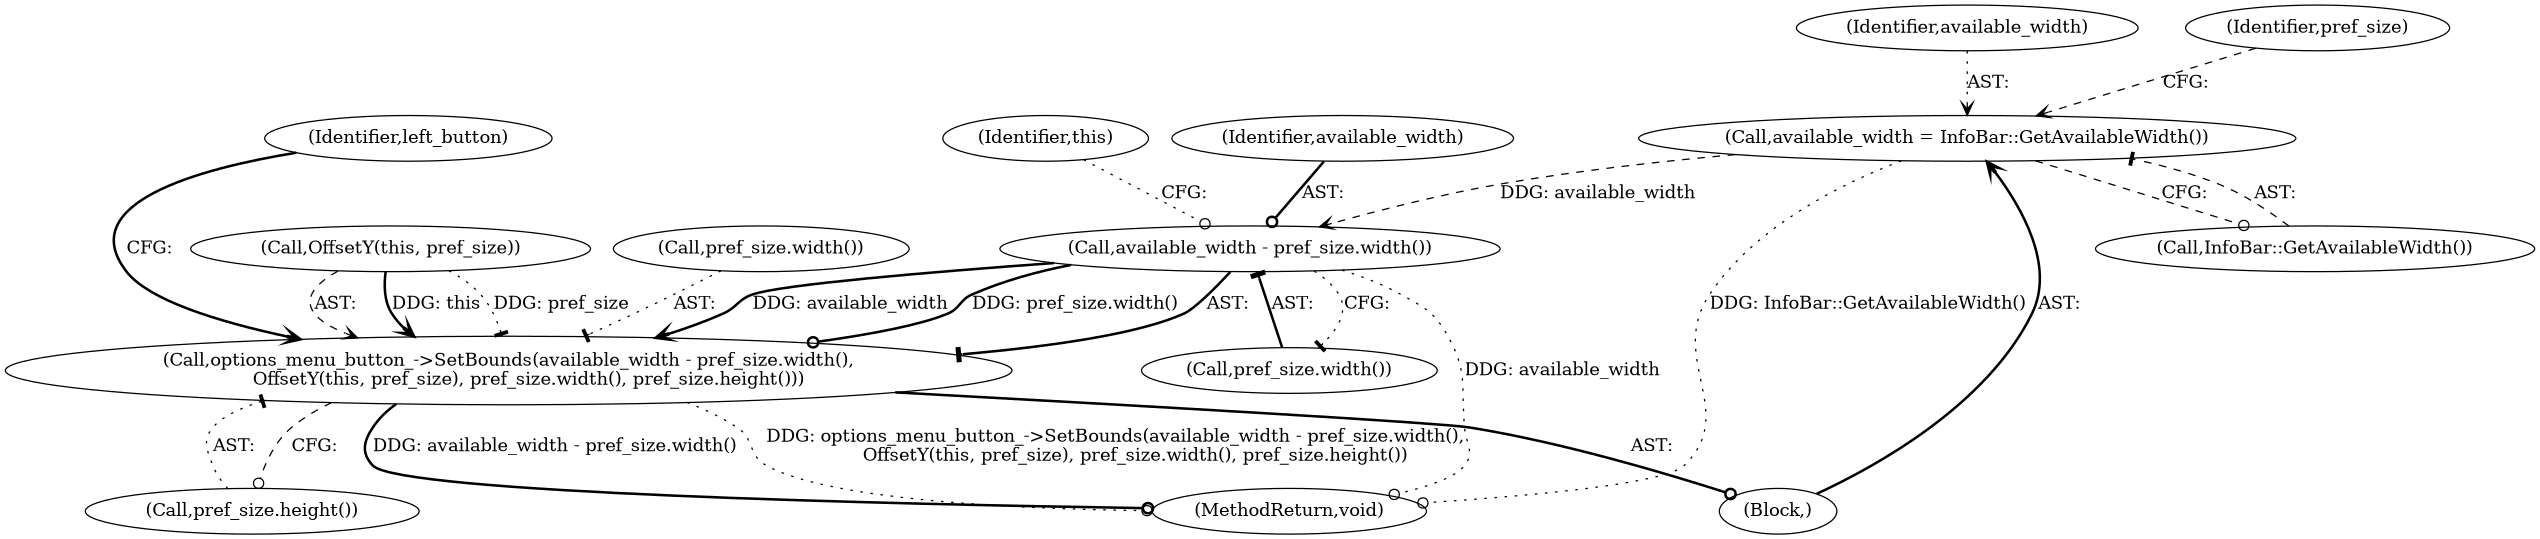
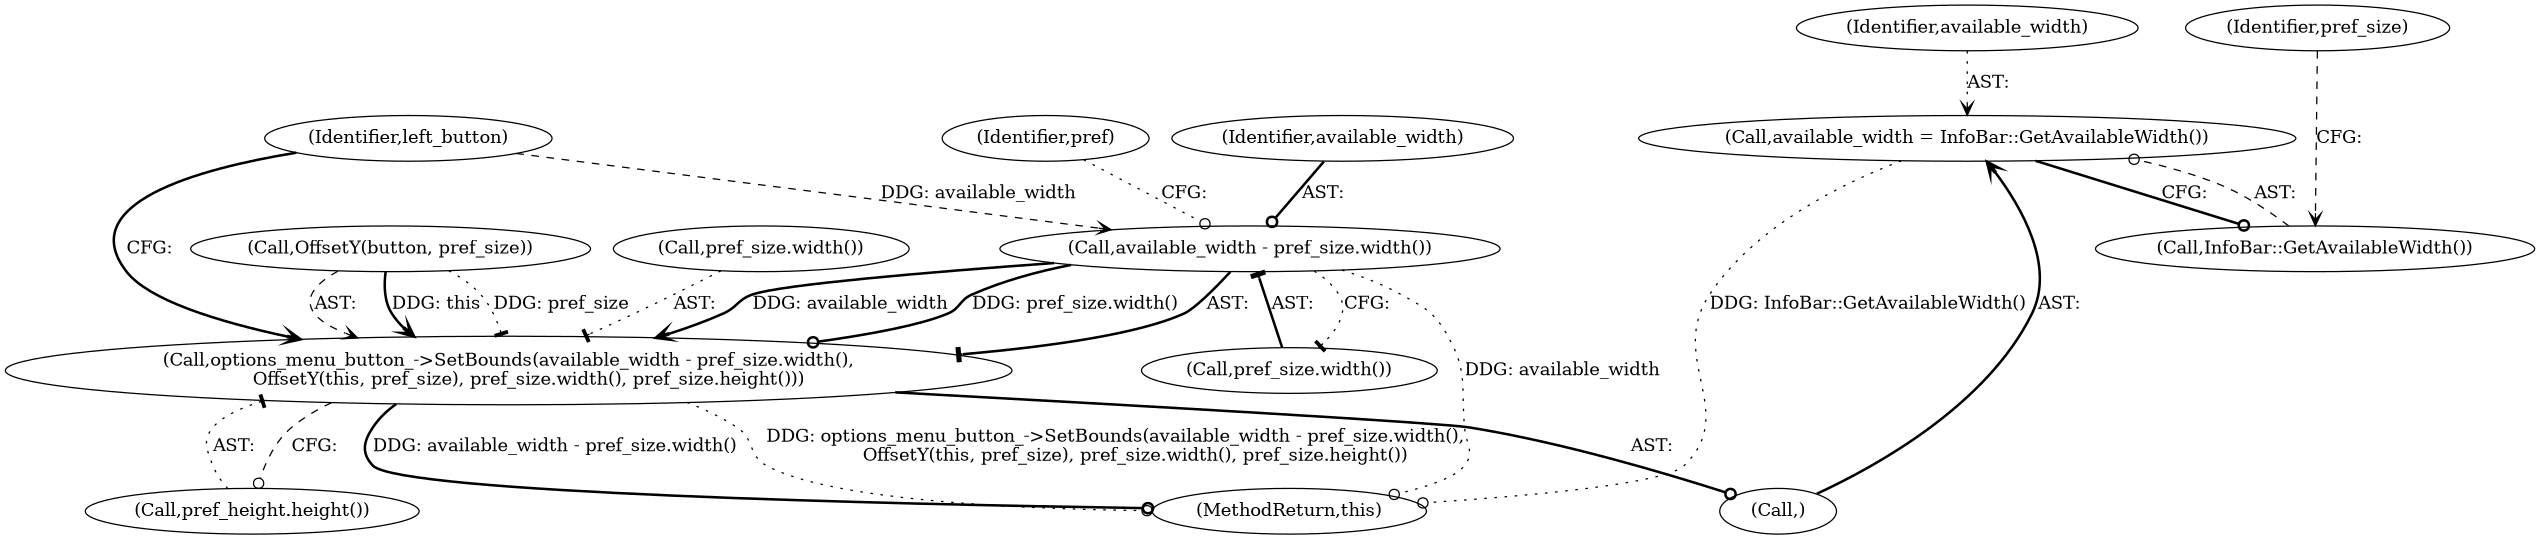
edge "(Identifier,pref_size)" -> "(Call,available_width = InfoBar::GetAvailableWidth())": now "(Identifier,pref_size)" -> "(Call,InfoBar::GetAvailableWidth())"
node "(Identifier,this)": label "(Identifier,this)" -> "(Identifier,pref)"
edge "(Call,available_width = InfoBar::GetAvailableWidth())" -> "(Call,available_width - pref_size.width())": now "(Identifier,left_button)" -> "(Call,available_width - pref_size.width())"
edge "(Call,InfoBar::GetAvailableWidth())" -> "(Call,available_width = InfoBar::GetAvailableWidth())": arrowhead tee -> odot
edge "(Call,available_width = InfoBar::GetAvailableWidth())" -> "(Call,InfoBar::GetAvailableWidth())": style dashed -> bold
node "(Call,OffsetY(this, pref_size))": label "(Call,OffsetY(this, pref_size))" -> "(Call,OffsetY(button, pref_size))"
node "(Call,pref_size.height())": label "(Call,pref_size.height())" -> "(Call,pref_height.height())"
node "(MethodReturn,void)": label "(MethodReturn,void)" -> "(MethodReturn,this)"
node "(Block,)": label "(Block,)" -> "(Call,)"
